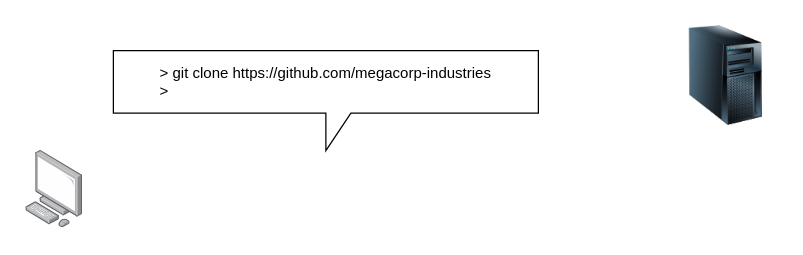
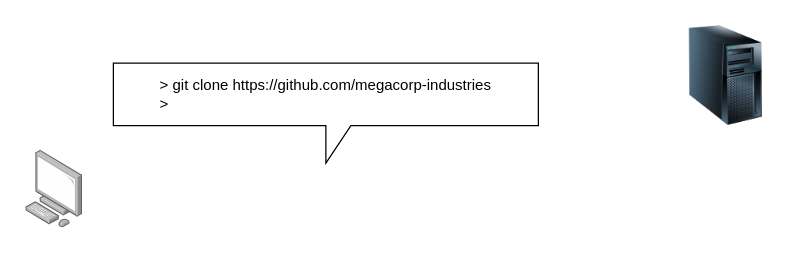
node "> git clone https://github.com/megacorp-industries >": moved (326, 101) -> (326, 113)
